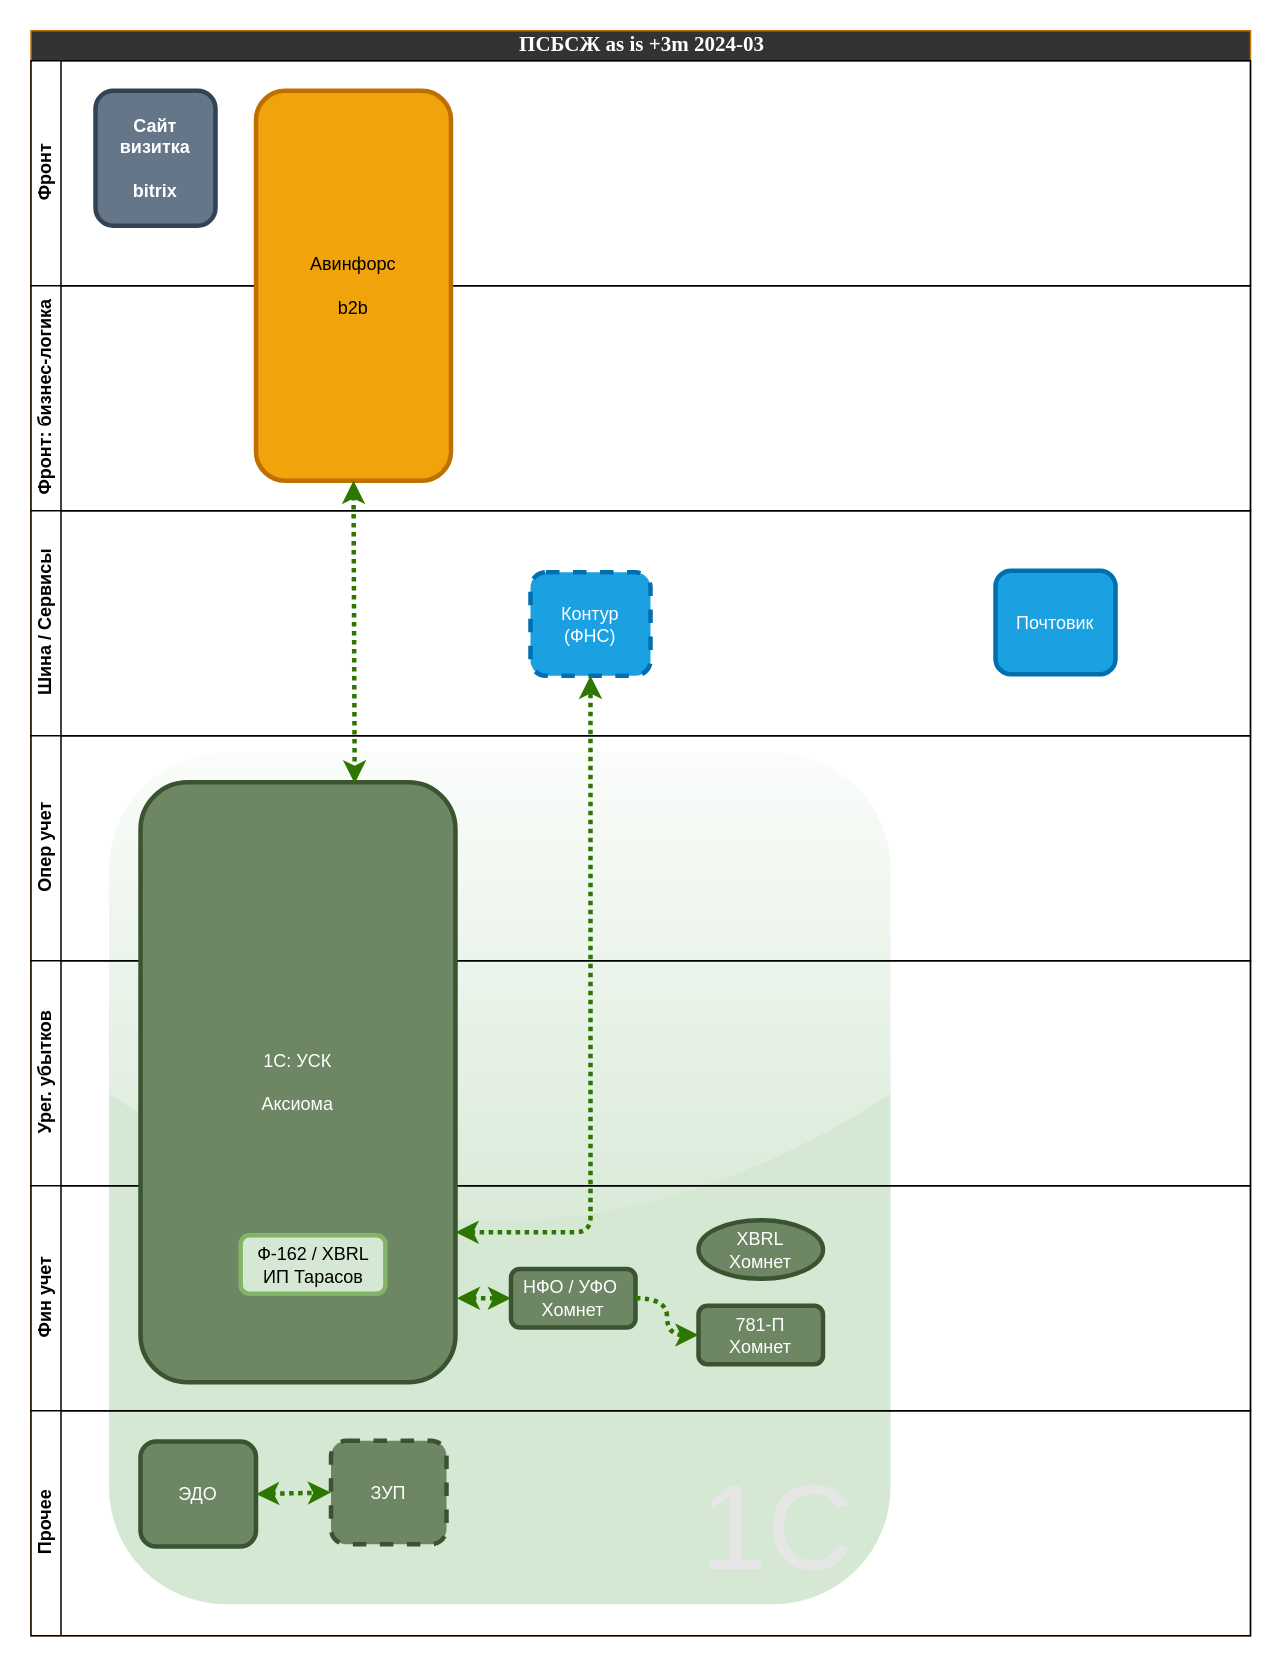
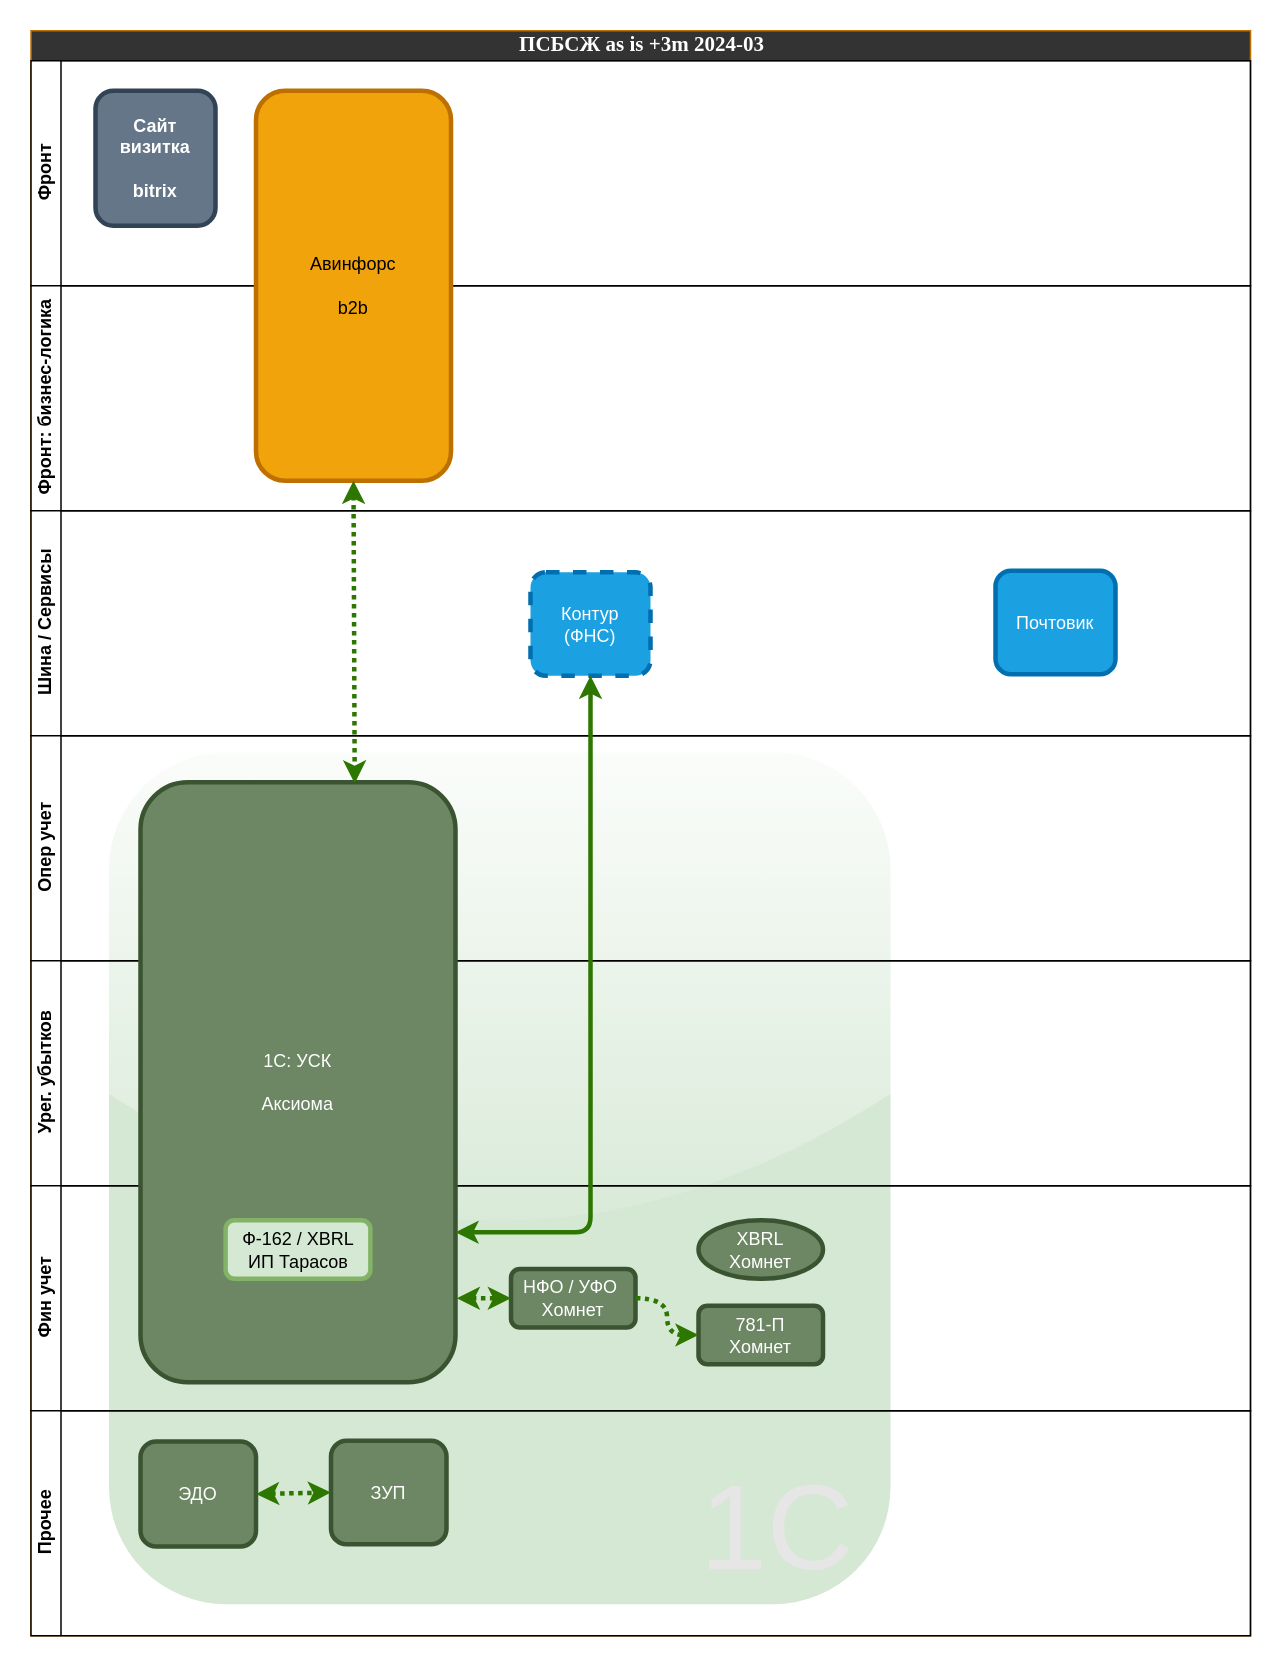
edge "Контур (ФНС)" -- "1С: УСК Аксиома": style dashed -> solid
node "Ф-162 / XBRL ИП Тарасов": moved (313, 1265) -> (298, 1250)
node "ЗУП": style dashed -> solid
